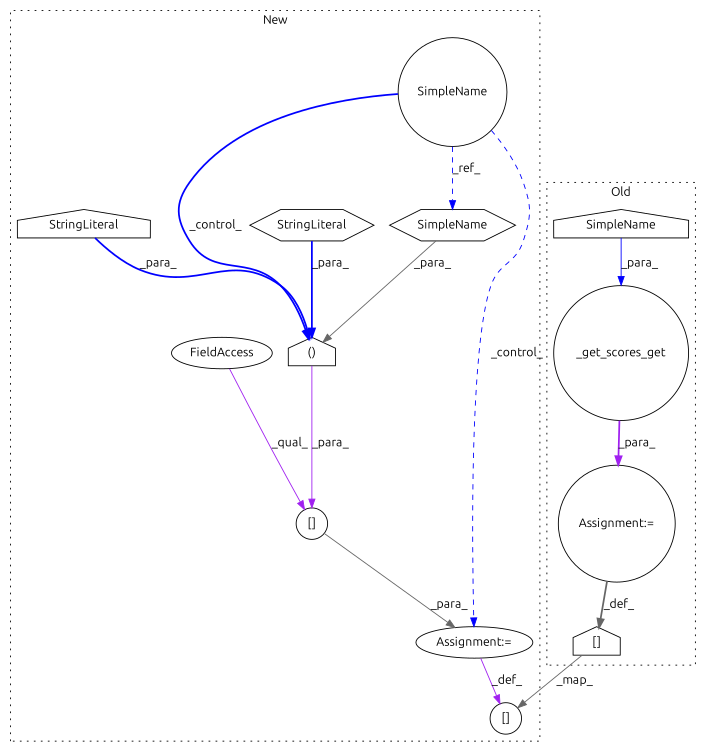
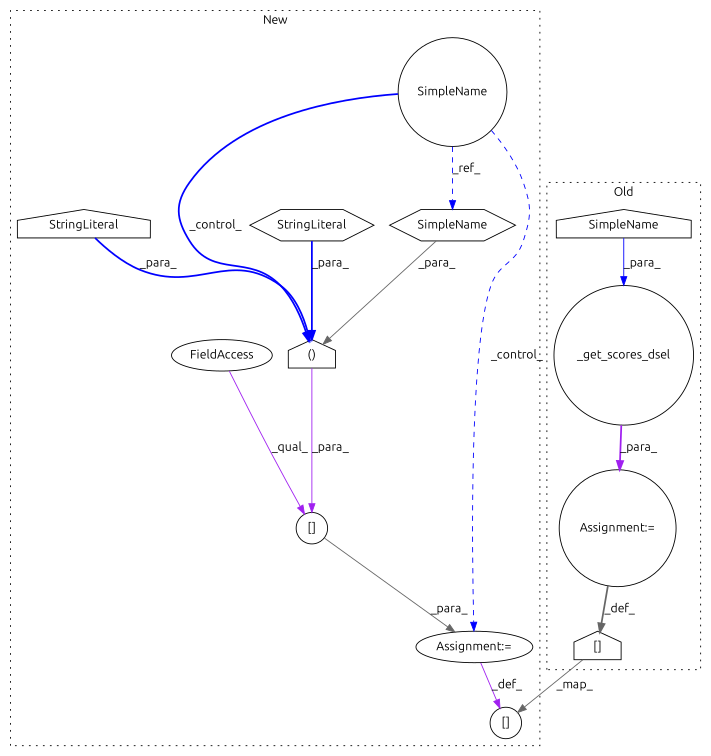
node "_get_scores_get": label "_get_scores_get" -> "_get_scores_dsel"
